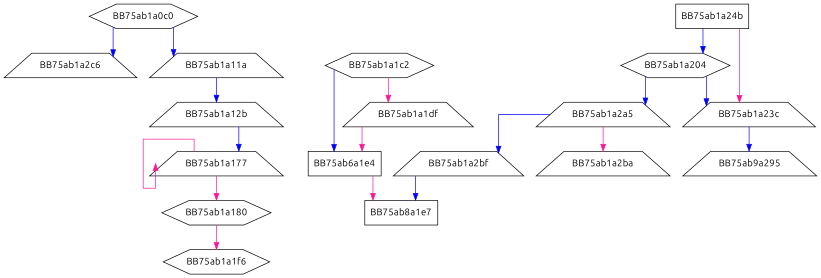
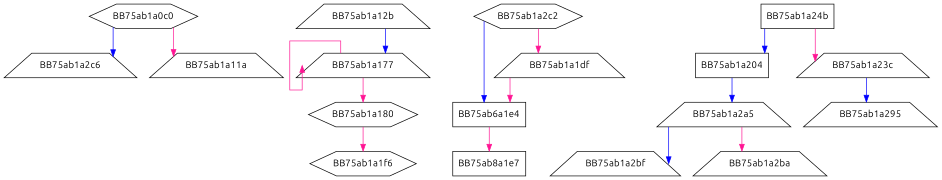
edge "BB75ab1a0c0" -> "BB75ab1a11a": color blue -> deeppink
node "BB75ab1a1c2": label "BB75ab1a1c2" -> "BB75ab1a2c2"
node "BB75ab1a204": shape hexagon -> box
edge "BB75ab1a11a" -> "BB75ab1a12b": removed
edge "BB75ab1a204" -> "BB75ab1a23c": removed
node "BB75ab9a295": label "BB75ab9a295" -> "BB75ab1a295"
edge "BB75ab1a2bf" -> "BB75ab8a1e7": removed
